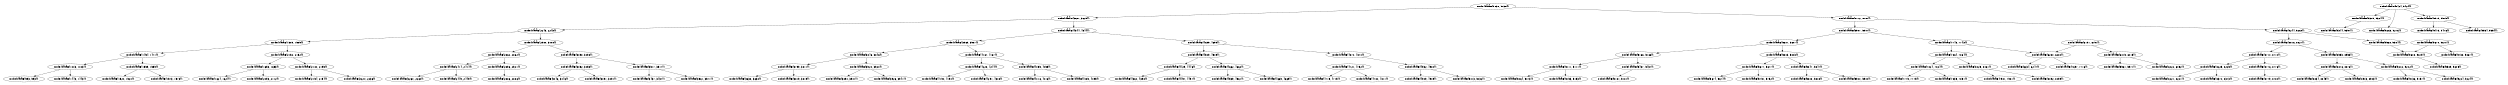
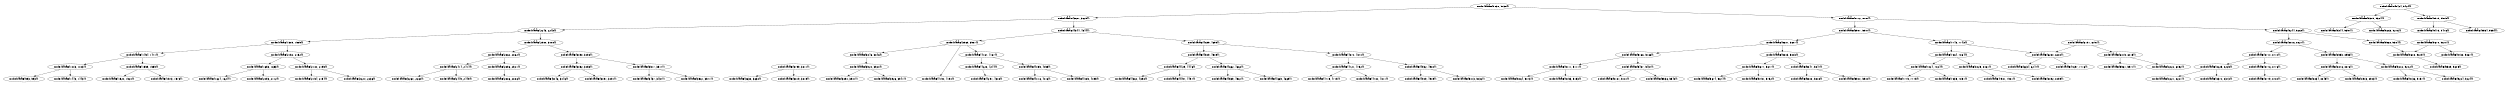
edge "Node{data=[9424, 9424]}" -> "Node{data=[9265, 9276]}": now "Node{data=[9305, 9324]}" -> "Node{data=[9265, 9276]}"
edge "Node{data=[4870, 4870]}" -> "Node{data=[4721, 4752]}": added
edge "Node{data=[3846, 3846]}" -> "Node{data=[3799, 3811]}": removed
edge "Node{data=[4228, 4244]}" -> "Node{data=[4190, 4190]}": now "Node{data=[3969, 3987]}" -> "Node{data=[4190, 4190]}"
node "Node{data=[5536, 5548]}": added
